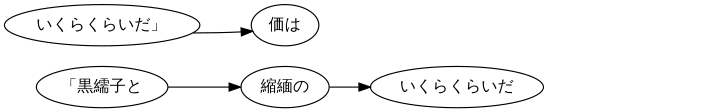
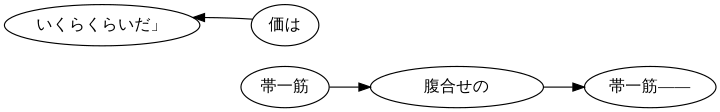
edge "いくらくらいだ」" -> "価は": reversed
node "「黒繻子と": removed
node "縮緬の": label "縮緬の" -> "帯一筋"
node "いくらくらいだ": label "いくらくらいだ" -> "腹合せの"
node "帯一筋——": added
